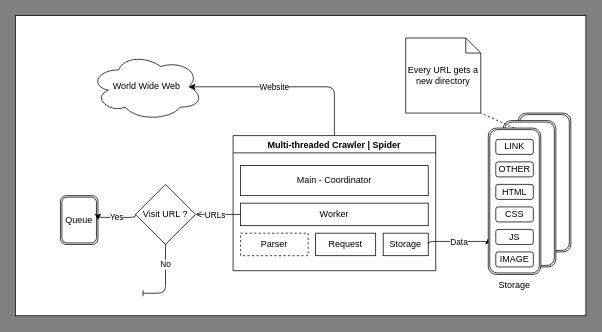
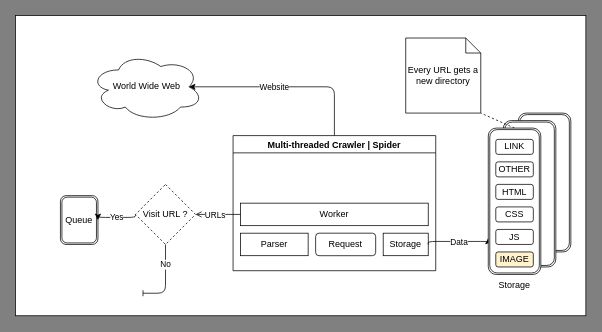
node "Main - Coordinator": removed
node "Visit URL ?": style solid -> dashed
node "Parser": style dashed -> solid
node "Request": shape rectangle -> rounded rectangle
node "IMAGE": fillcolor #ffffff -> #fff2cc
